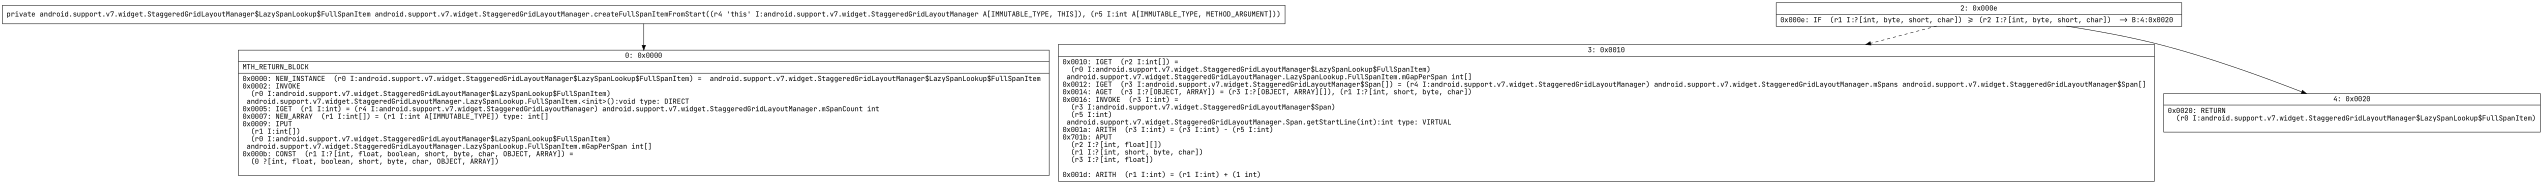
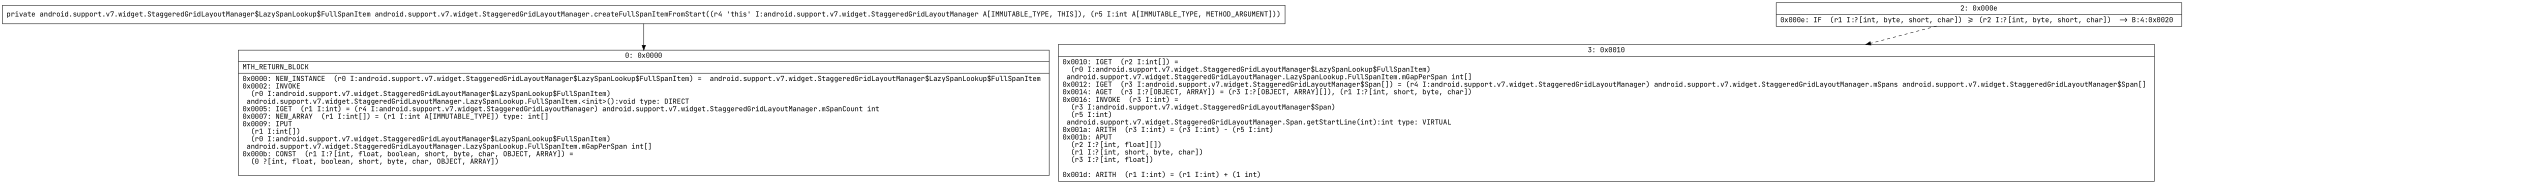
node "4: 0x0020": removed
node "3: 0x0010": text "0x701b: APUT" -> "0x001b: APUT"
